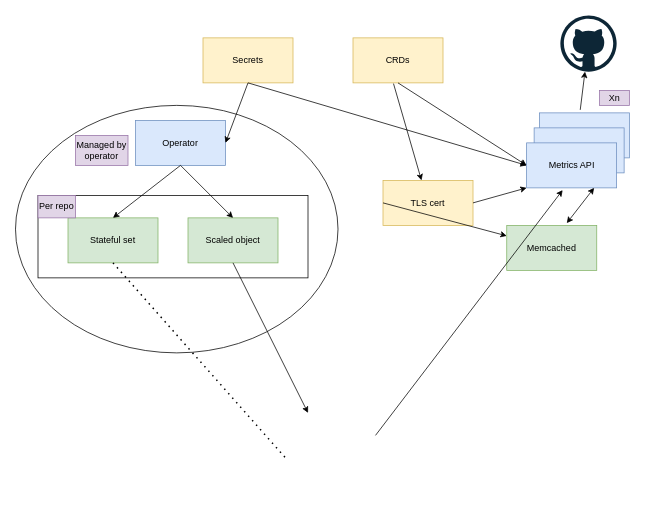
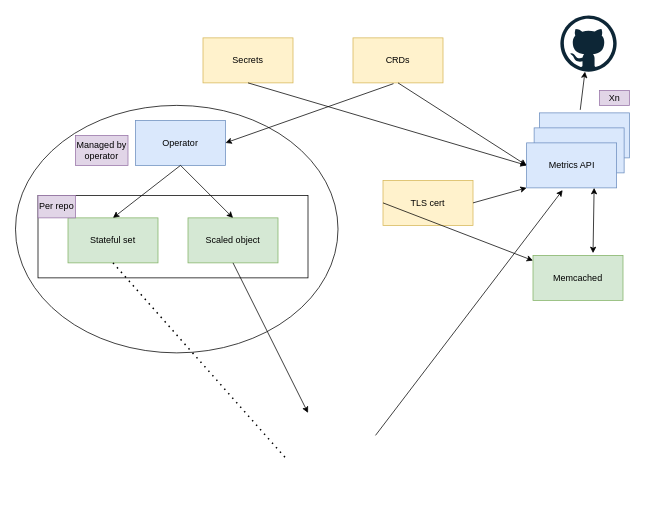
edge "Secrets" -> "Operator": removed
edge "CRDs" -> "TLS cert": now "CRDs" -> "Operator"
node "Memcached": moved (552, 248) -> (578, 278)
